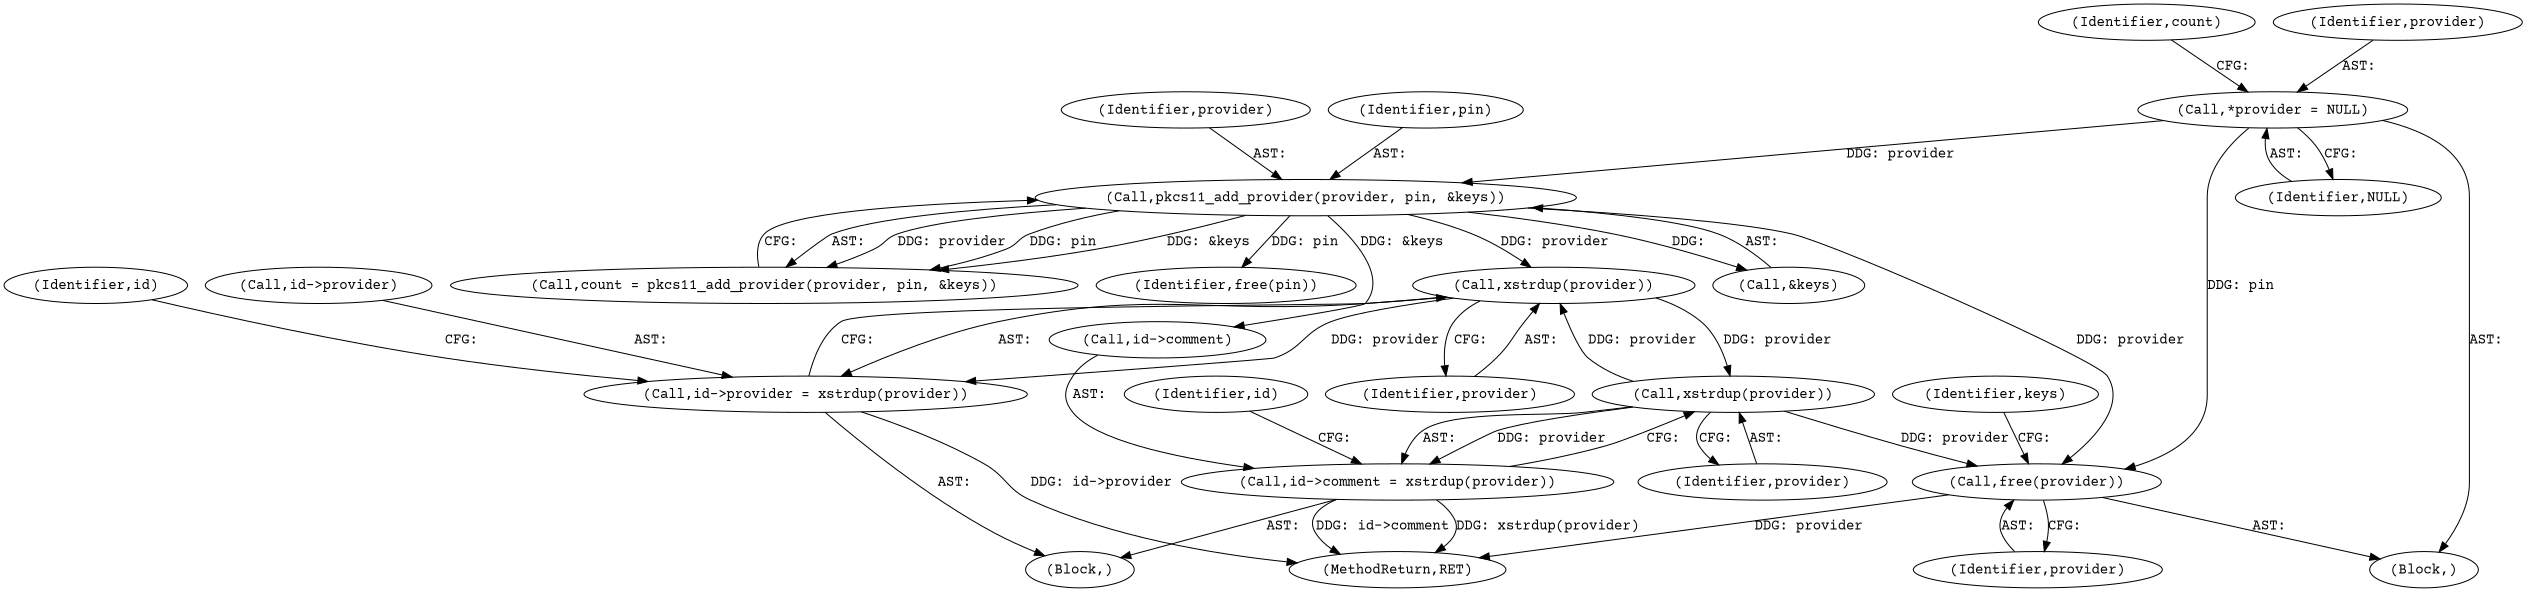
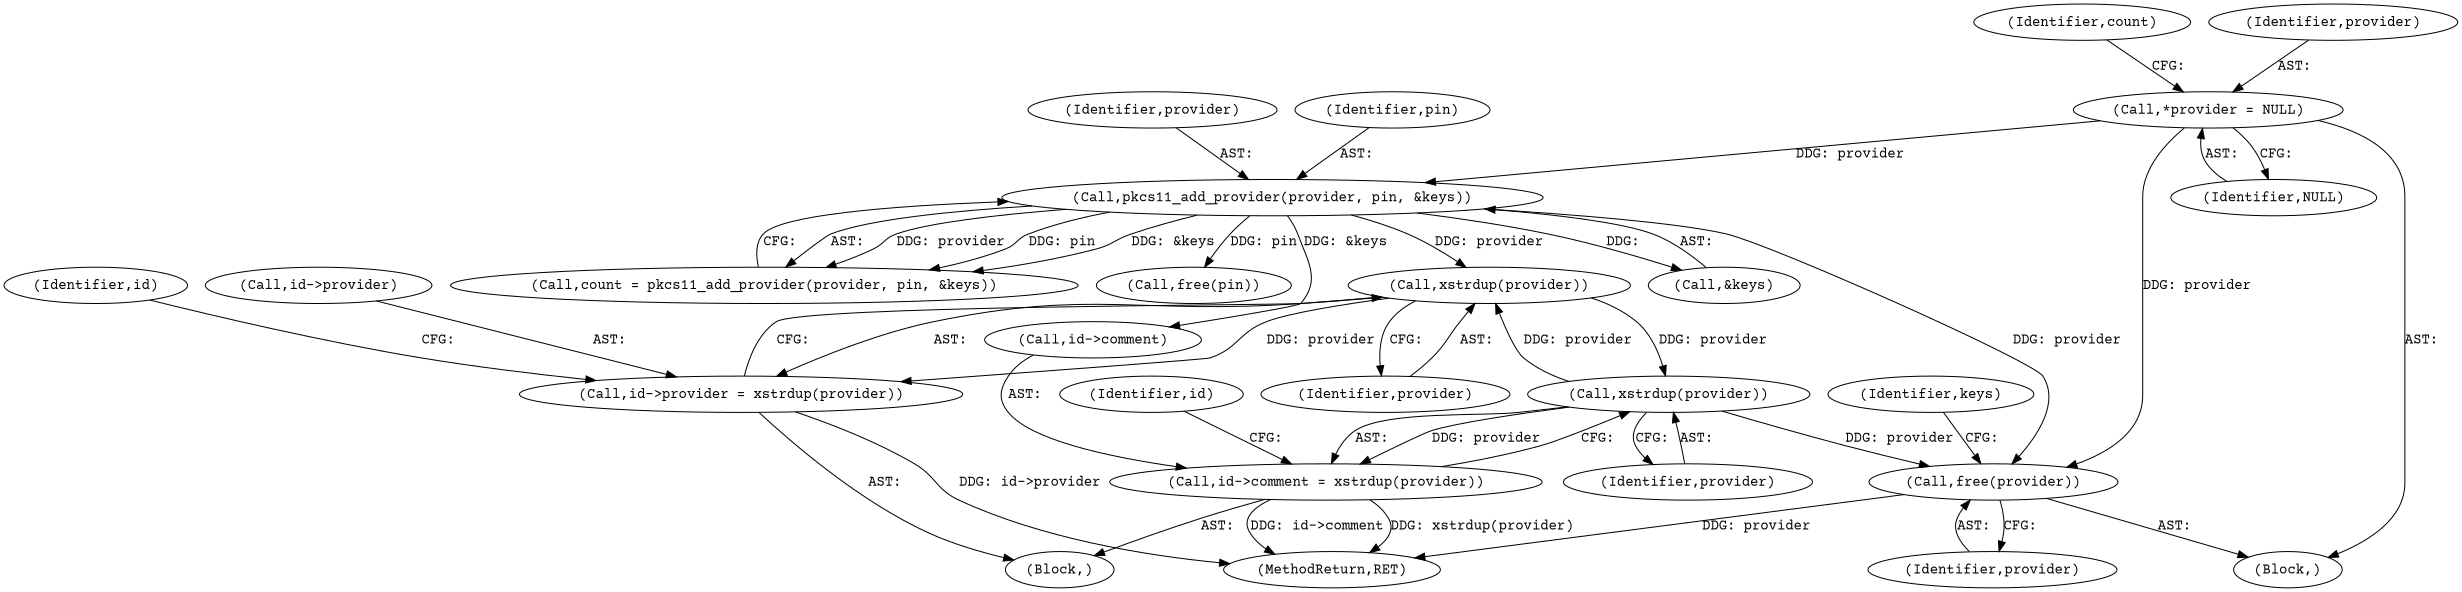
node "(Identifier,free(pin))": label "(Identifier,free(pin))" -> "(Call,free(pin))"
edge "(Call,*provider = NULL)" -> "(Call,free(provider))": label "DDG: pin" -> "DDG: provider"
